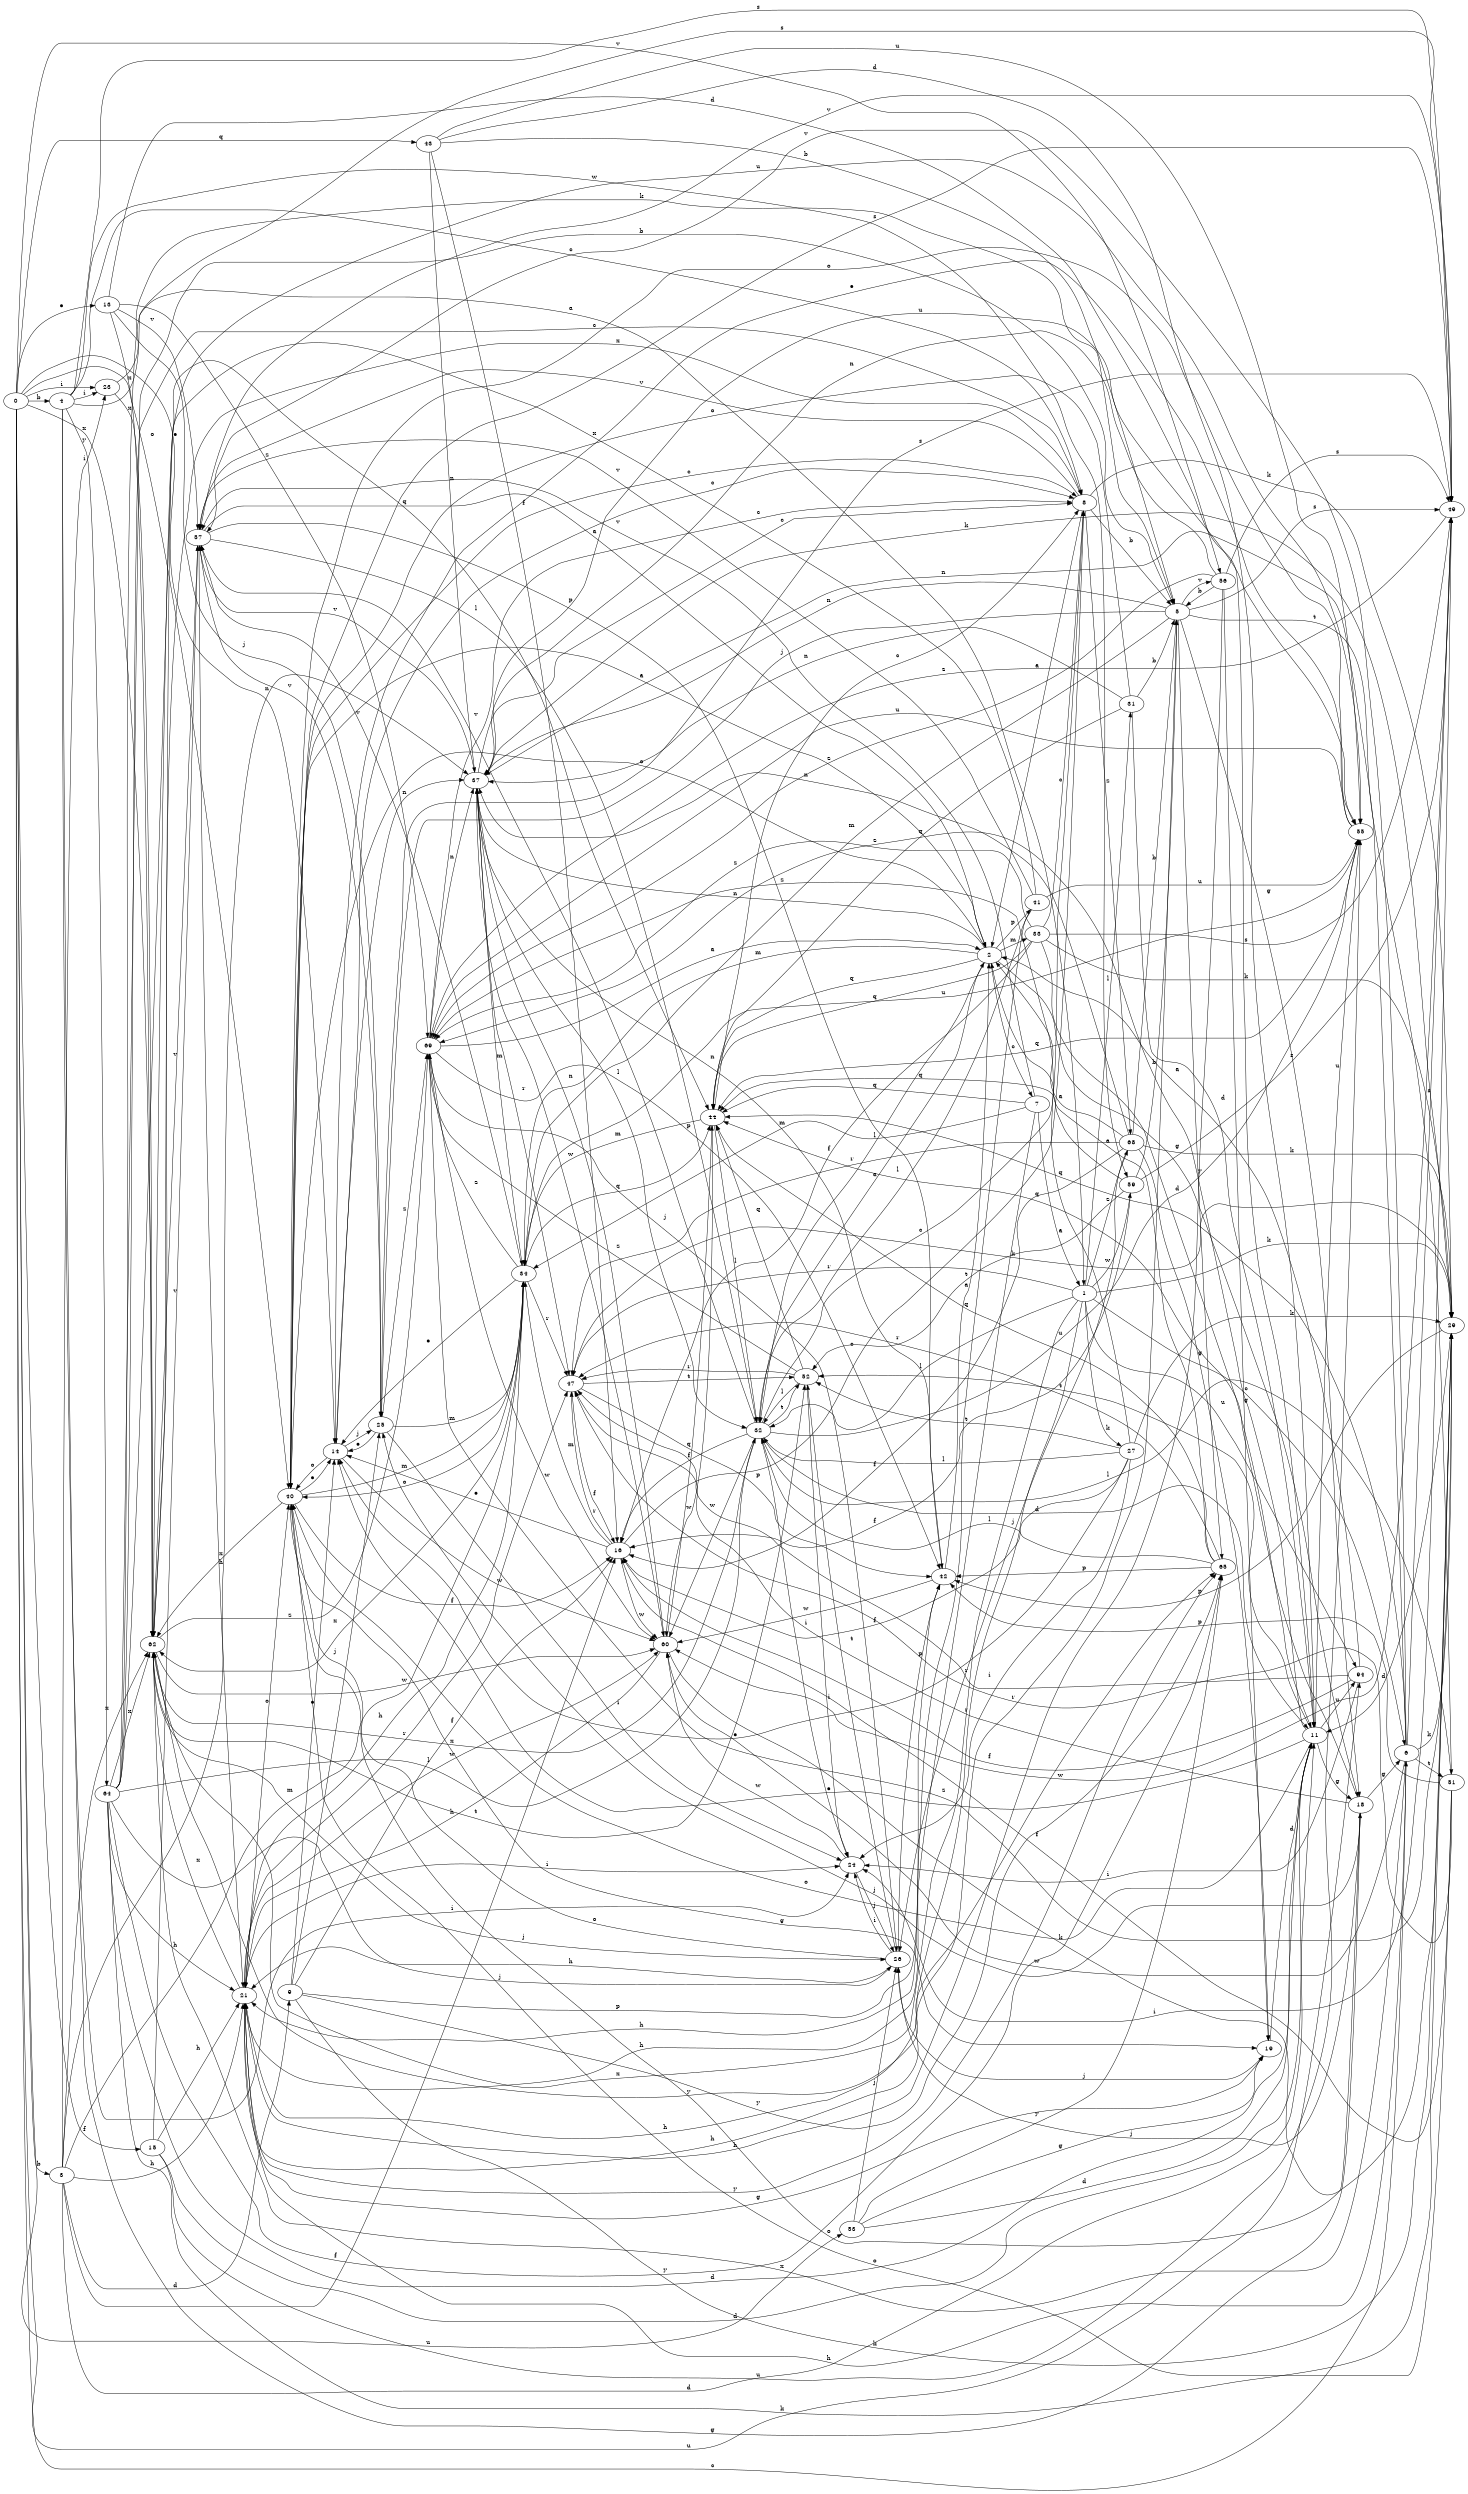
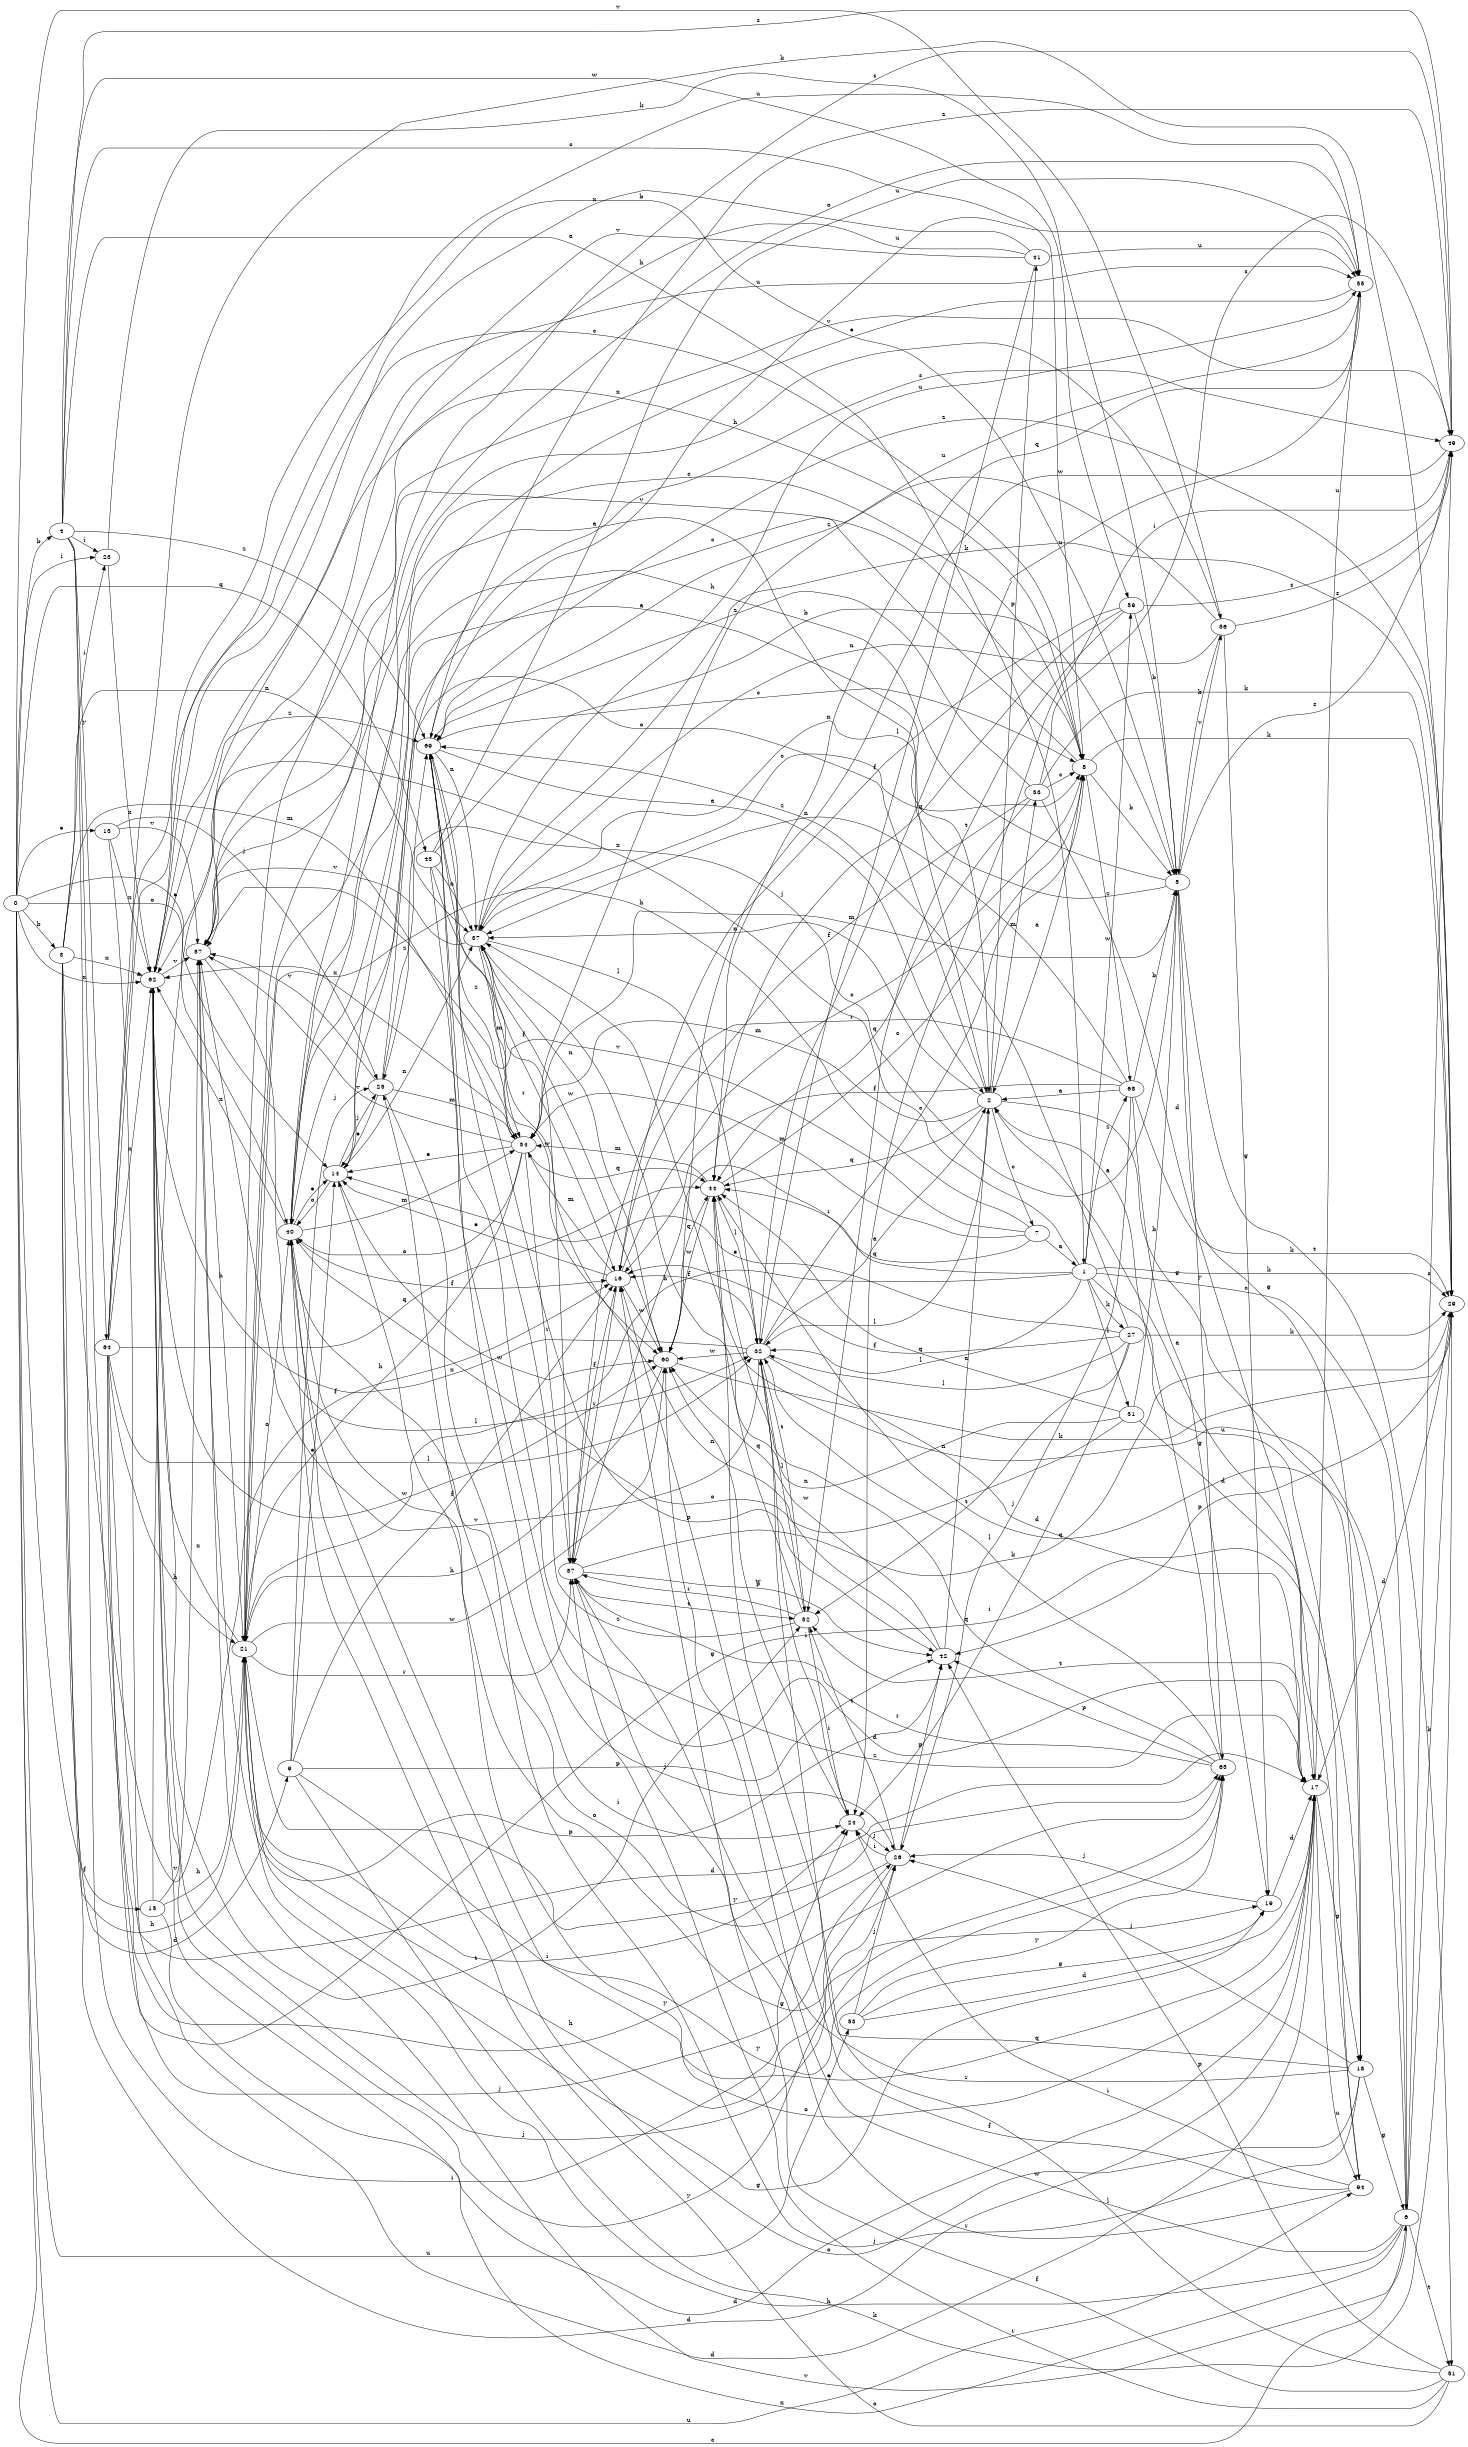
edge "64" -> "49": removed, label "s"
edge "13" -> "69": now "4" -> "69"
node "47": label "47" -> "87"
node "11": label "11" -> "17"
